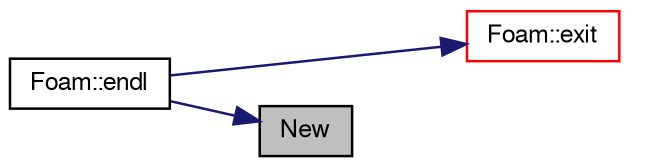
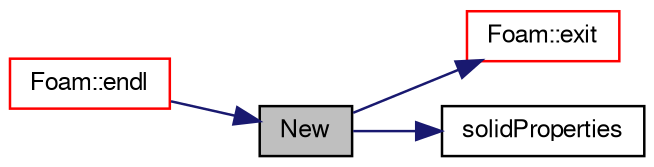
edge "Foam::endl" -> "Foam::exit": now "New" -> "Foam::exit"
node "Foam::endl": color black -> red
node "solidProperties": added
